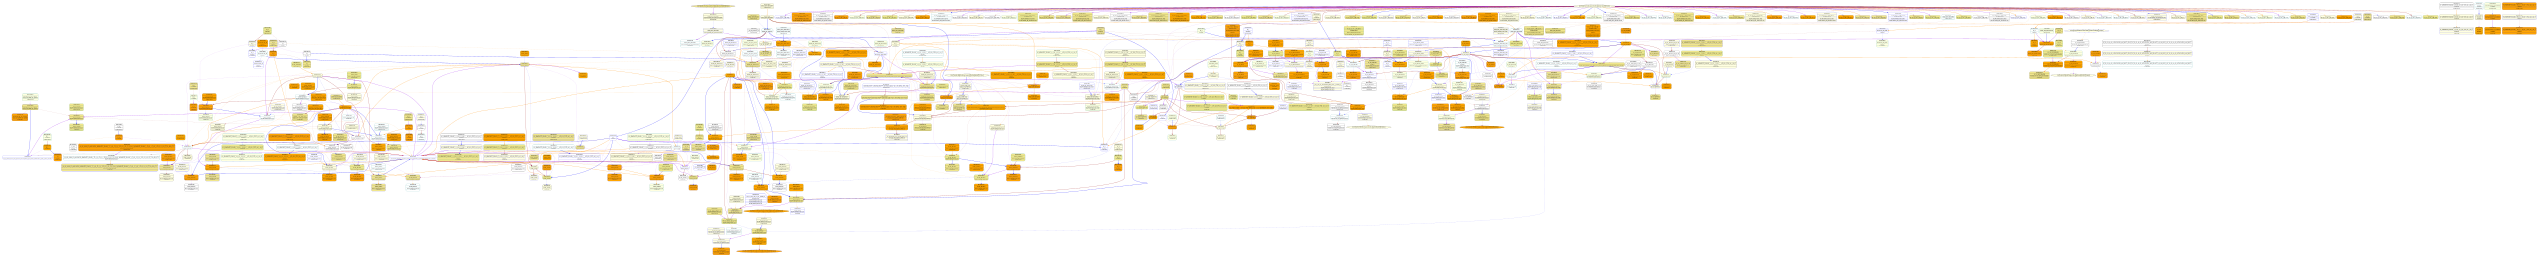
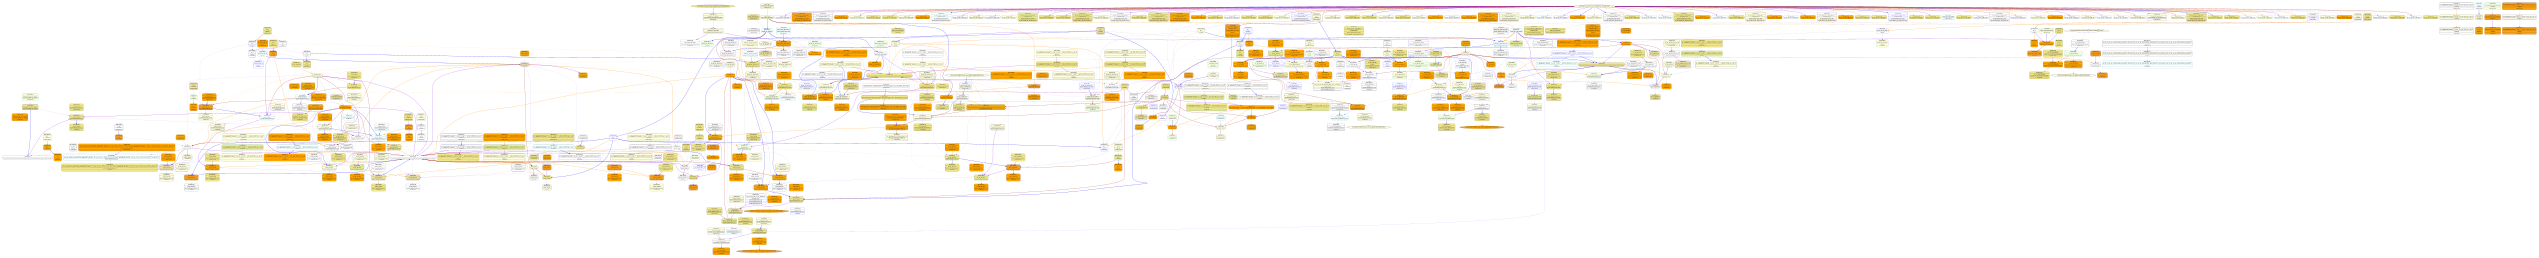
edge "CE0x4ce82b0" -> "CE0x4ce9460": removed
node "CE0x4cff010": removed
node "CE0x4d2d070": added
